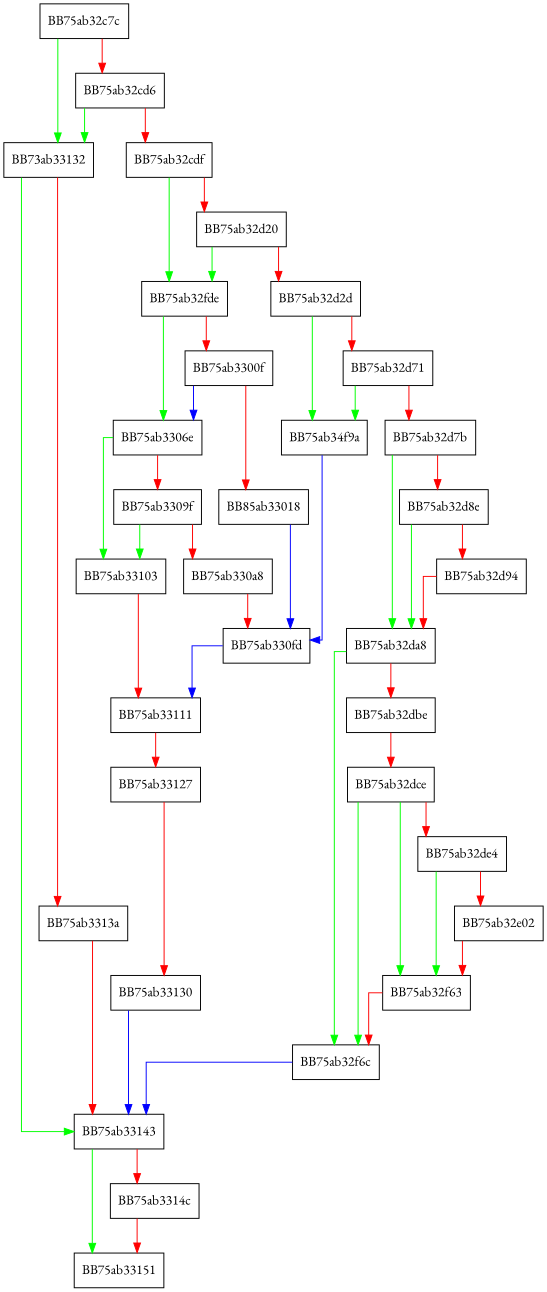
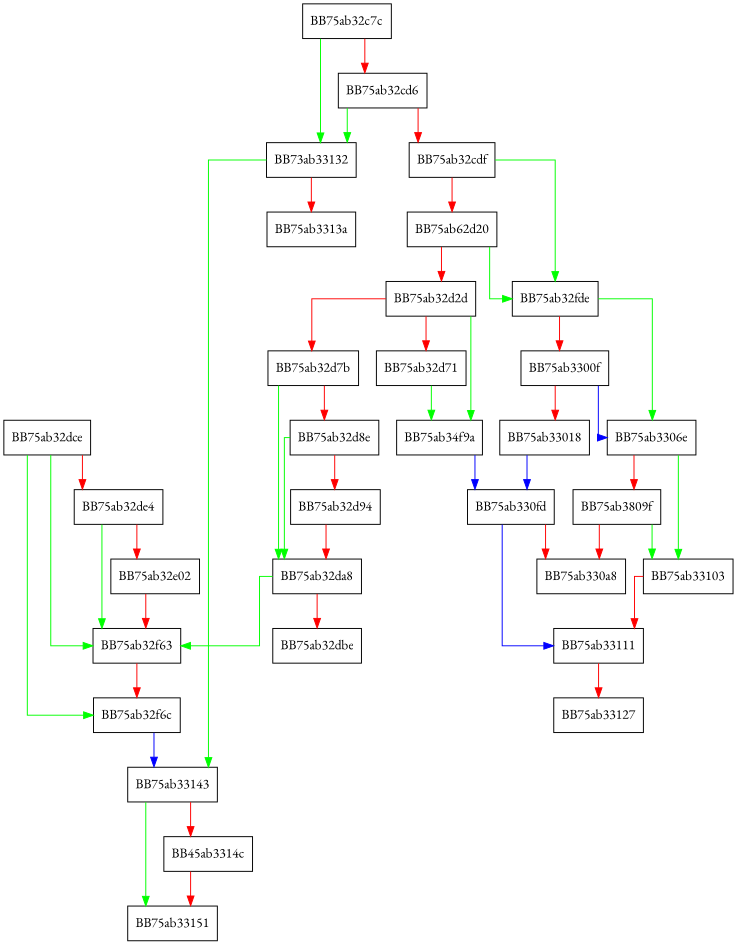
node "BB75ab32d20": label "BB75ab32d20" -> "BB75ab62d20"
edge "BB75ab32d71" -> "BB75ab32d7b": now "BB75ab32d2d" -> "BB75ab32d7b"
node "BB75ab3309f": label "BB75ab3309f" -> "BB75ab3809f"
node "BB85ab33018": label "BB85ab33018" -> "BB75ab33018"
edge "BB75ab330a8" -> "BB75ab330fd": reversed
edge "BB75ab32dbe" -> "BB75ab32dce": removed
edge "BB75ab32da8" -> "BB75ab32f6c": now "BB75ab32da8" -> "BB75ab32f63"
node "BB75ab33130": removed
edge "BB75ab3313a" -> "BB75ab33143": removed
node "BB75ab3314c": label "BB75ab3314c" -> "BB45ab3314c"
